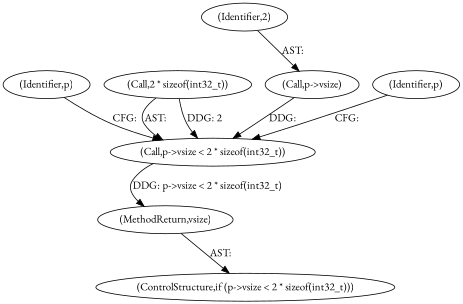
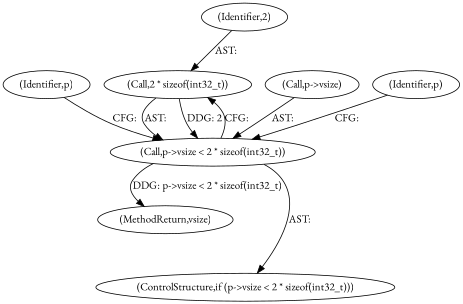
edge "(Identifier,2)" -> "(Call,p->vsize)": now "(Identifier,2)" -> "(Call,2 * sizeof(int32_t))"
edge "(Call,p->vsize)" -> "(Call,p->vsize < 2 * sizeof(int32_t))": label "DDG: " -> "AST: "
edge "(Call,p->vsize < 2 * sizeof(int32_t))" -> "(Call,2 * sizeof(int32_t))": added, label "CFG:"
edge "(MethodReturn,vsize)" -> "(ControlStructure,if (p->vsize < 2 * sizeof(int32_t)))": now "(Call,p->vsize < 2 * sizeof(int32_t))" -> "(ControlStructure,if (p->vsize < 2 * sizeof(int32_t)))"
